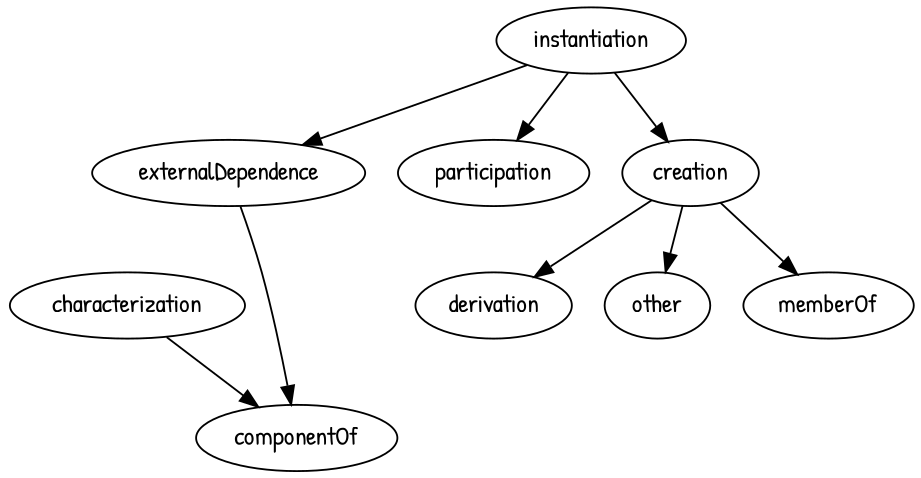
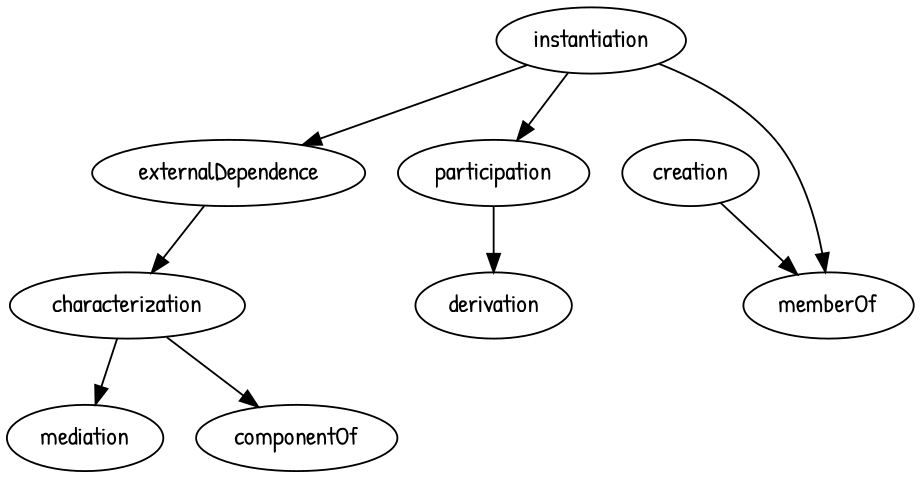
edge "instantiation" -> "creation": now "instantiation" -> "memberOf"
edge "creation" -> "derivation": now "participation" -> "derivation"
edge "externalDependence" -> "componentOf": now "externalDependence" -> "characterization"
node "other": removed
node "mediation": added
